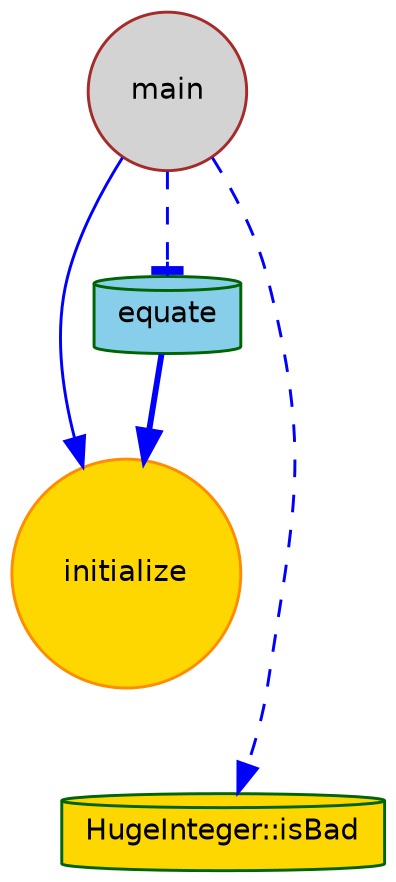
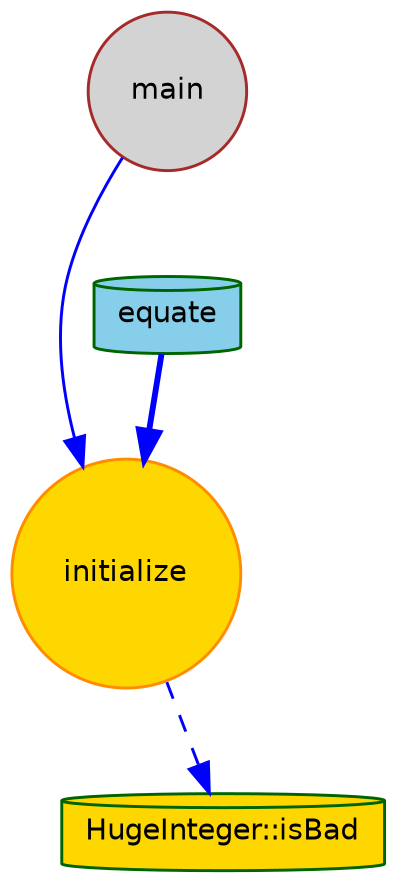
edge "main" -> "equate": removed
edge "main" -> "HugeInteger::isBad": now "initialize" -> "HugeInteger::isBad"
